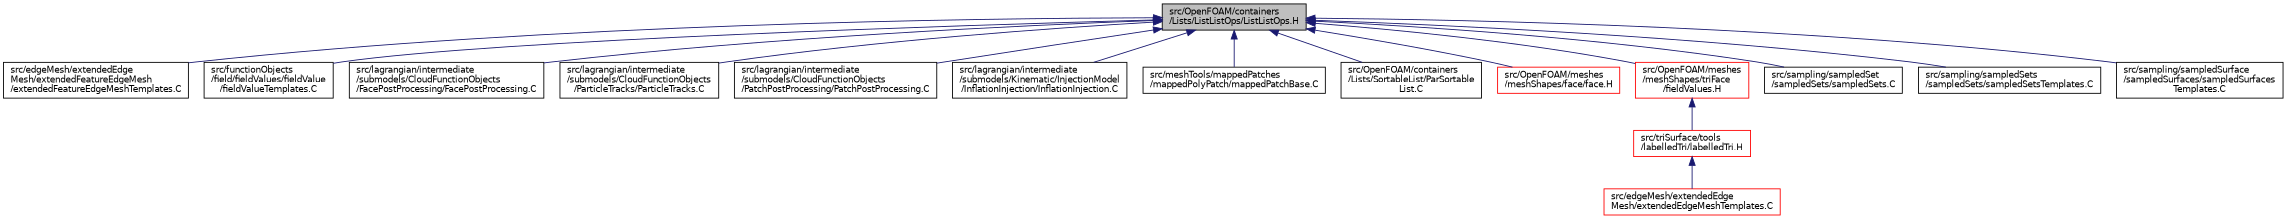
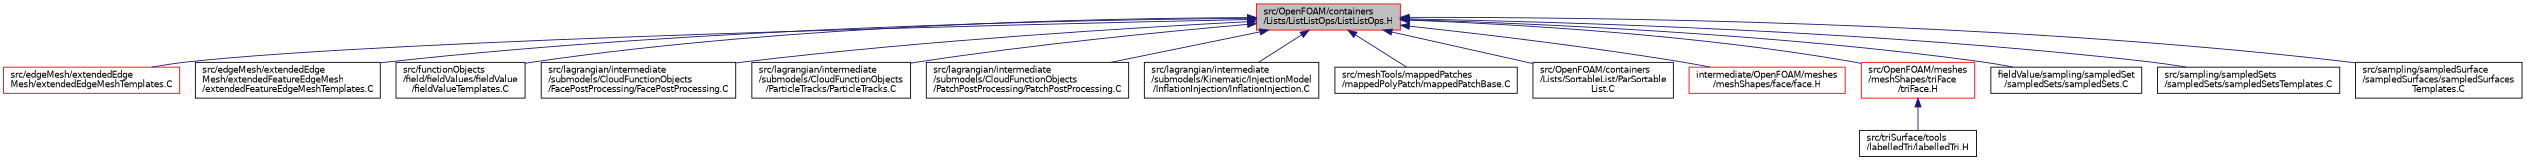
node "src/OpenFOAM/containers /Lists/ListListOps/ListListOps.H": color black -> red
node "src/OpenFOAM/meshes /meshShapes/face/face.H": label "src/OpenFOAM/meshes /meshShapes/face/face.H" -> "intermediate/OpenFOAM/meshes /meshShapes/face/face.H"
node "src/OpenFOAM/meshes /meshShapes/triFace /fieldValues.H": label "src/OpenFOAM/meshes /meshShapes/triFace /fieldValues.H" -> "src/OpenFOAM/meshes /meshShapes/triFace /triFace.H"
node "src/sampling/sampledSet /sampledSets/sampledSets.C": label "src/sampling/sampledSet /sampledSets/sampledSets.C" -> "fieldValue/sampling/sampledSet /sampledSets/sampledSets.C"
node "src/triSurface/tools /labelledTri/labelledTri.H": color red -> black
edge "src/edgeMesh/extendedEdge Mesh/extendedEdgeMeshTemplates.C" -> "src/triSurface/tools /labelledTri/labelledTri.H": now "src/edgeMesh/extendedEdge Mesh/extendedEdgeMeshTemplates.C" -> "src/OpenFOAM/containers /Lists/ListListOps/ListListOps.H"
